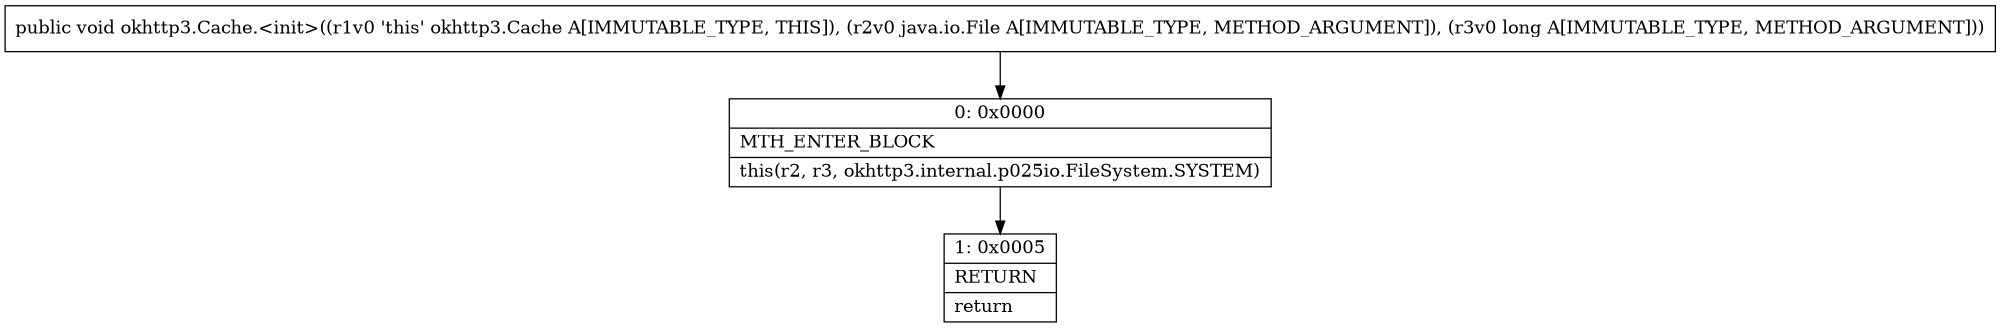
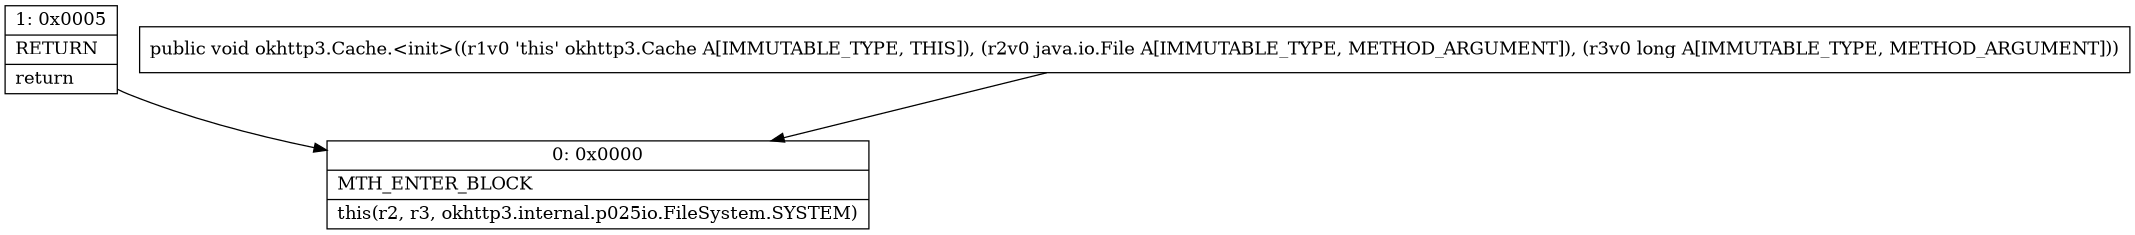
edge "0: 0x0000" -> "1: 0x0005": reversed
